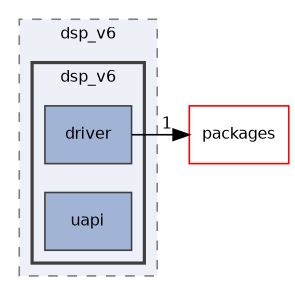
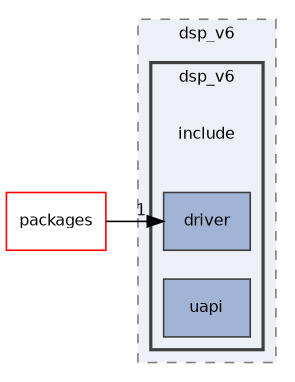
edge "driver" -> "packages": reversed
node "include": added
